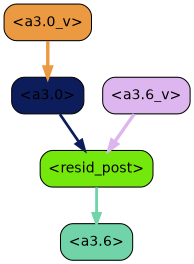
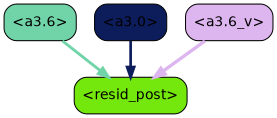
node "<a3.0_v>": removed
edge "<resid_post>" -> "<a3.6>": reversed
